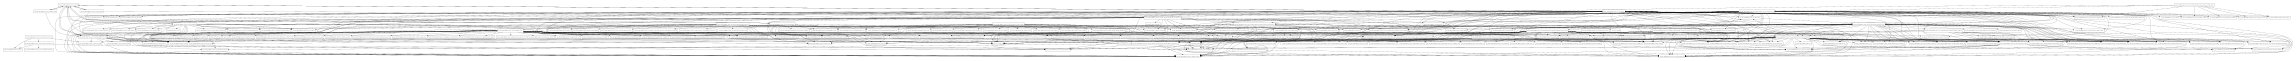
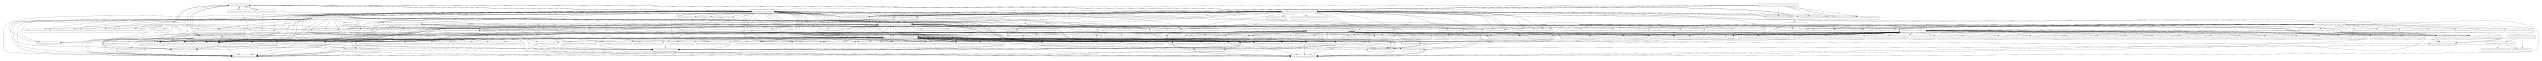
node "org_springframework_security_web_servletapi": added
